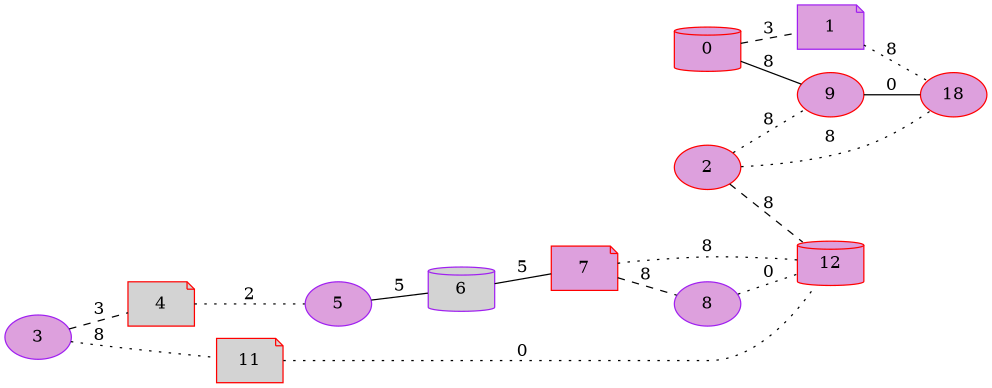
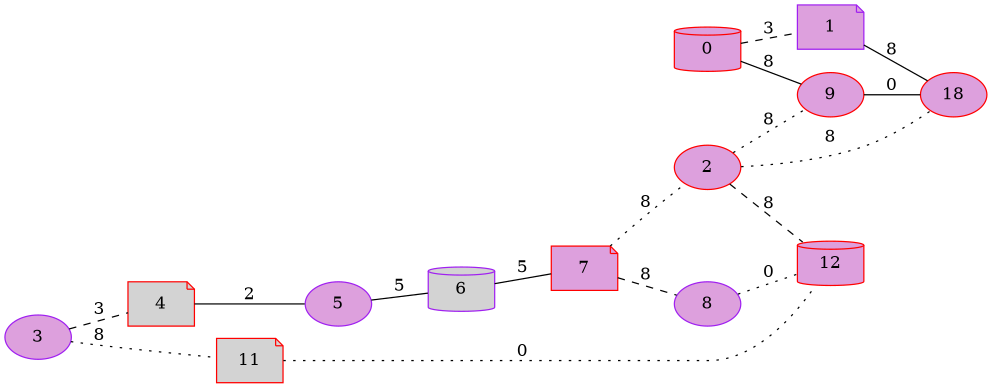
edge "1" -- "18": style dotted -> solid
edge "12" -- "7": now "2" -- "7"
edge "4" -- "5": style dotted -> solid
